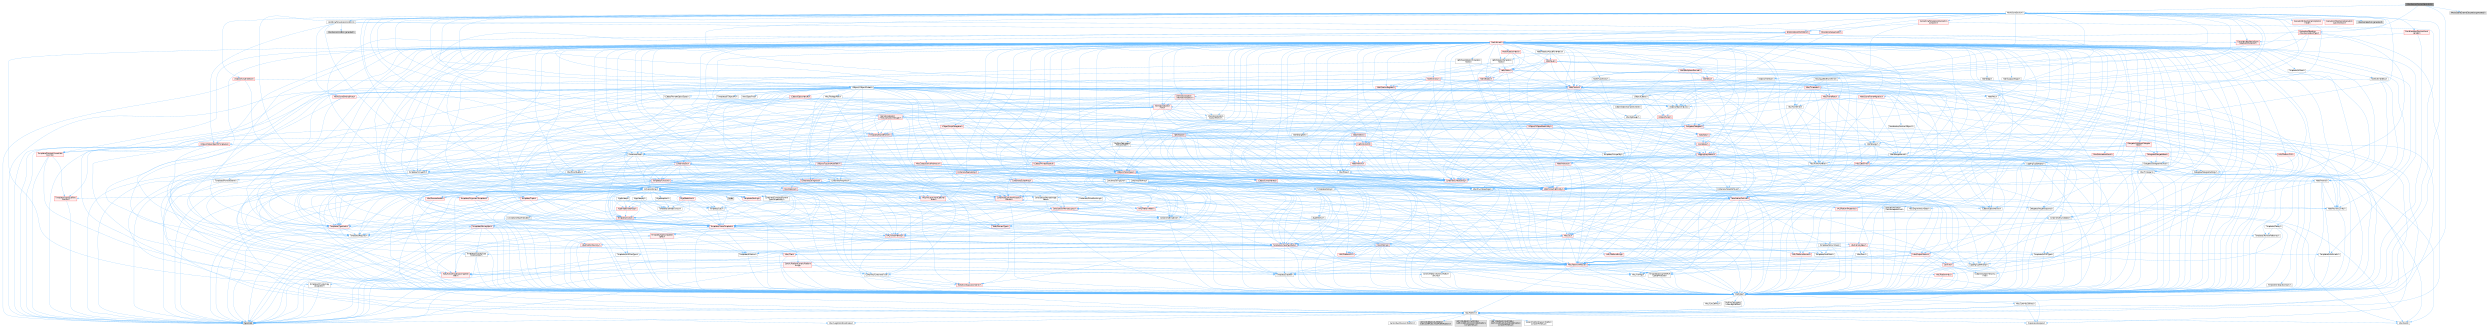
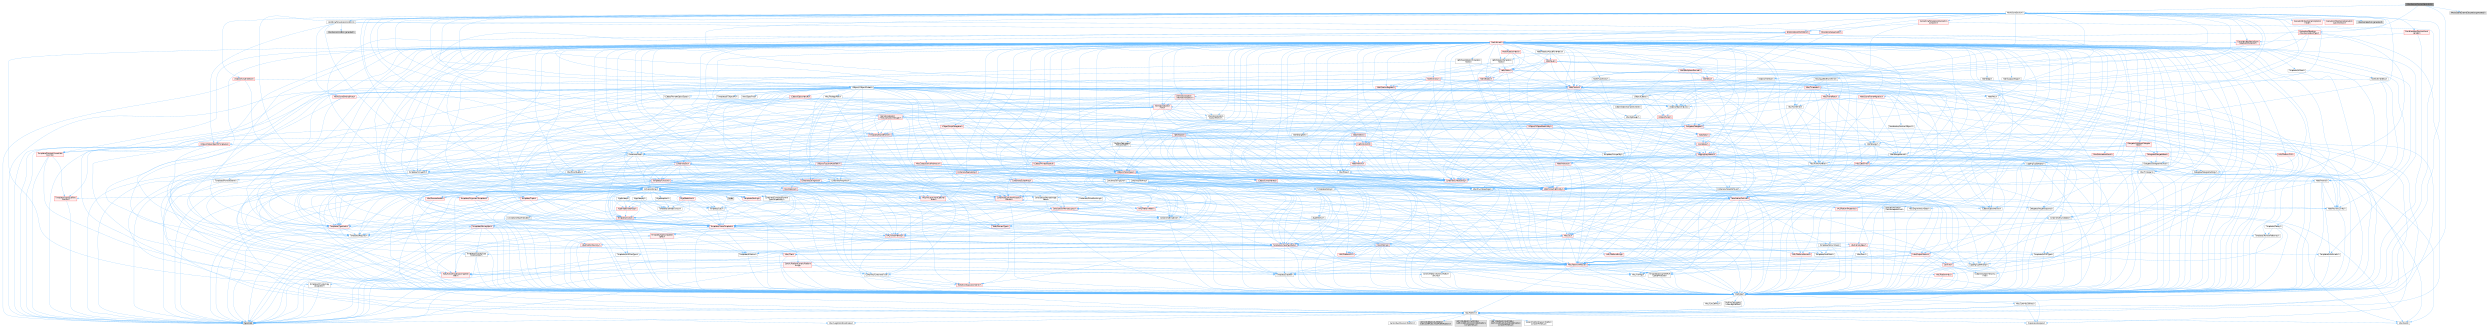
node "Templates/IntegralConstant.h": removed
